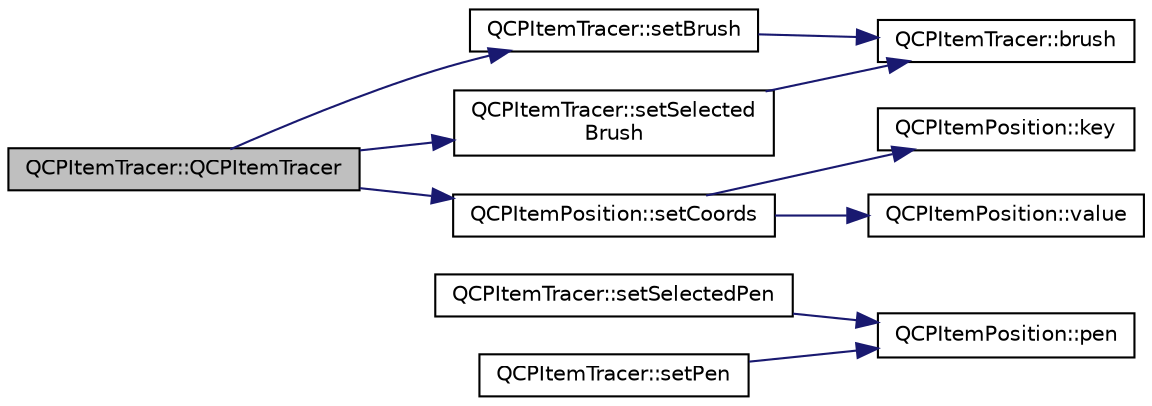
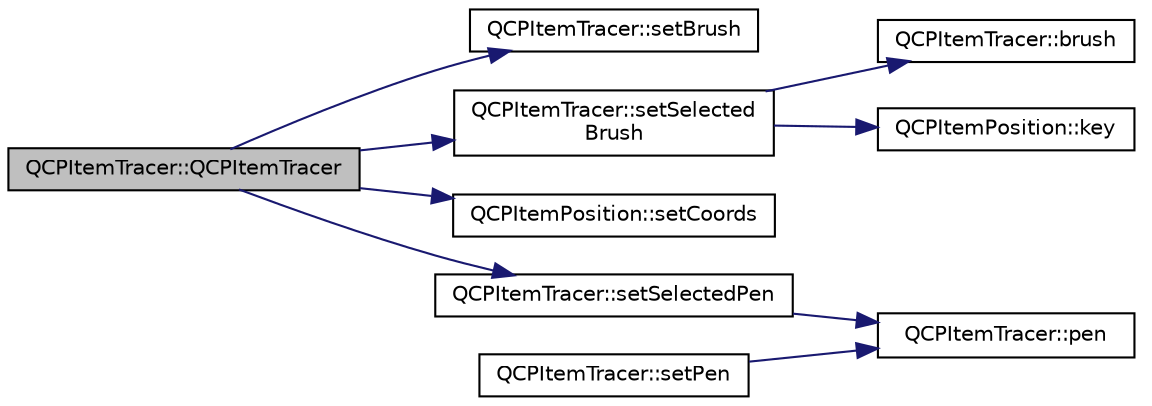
edge "QCPItemTracer::setBrush" -> "QCPItemTracer::brush": removed
edge "QCPItemPosition::setCoords" -> "QCPItemPosition::key": now "QCPItemTracer::setSelected Brush" -> "QCPItemPosition::key"
node "QCPItemPosition::value": removed
edge "QCPItemTracer::QCPItemTracer" -> "QCPItemTracer::setSelectedPen": added
node "QCPItemPosition::pen": label "QCPItemPosition::pen" -> "QCPItemTracer::pen"
